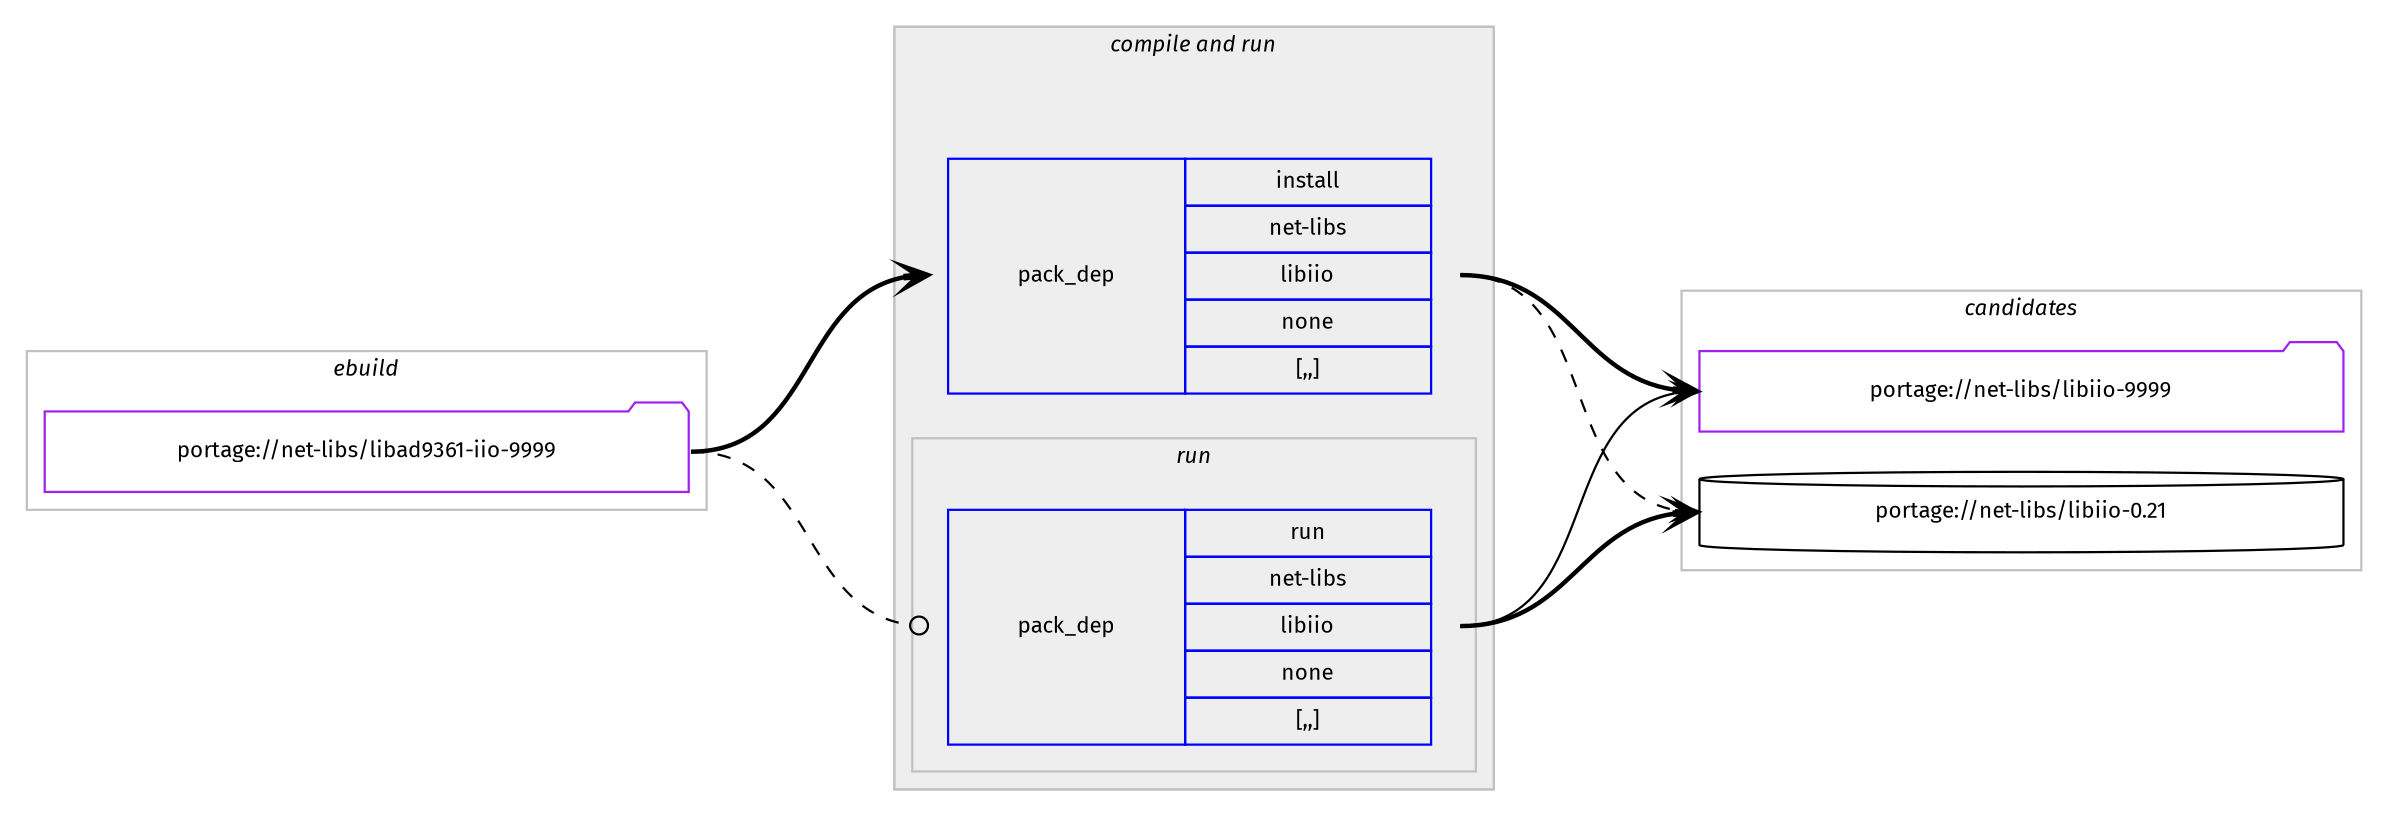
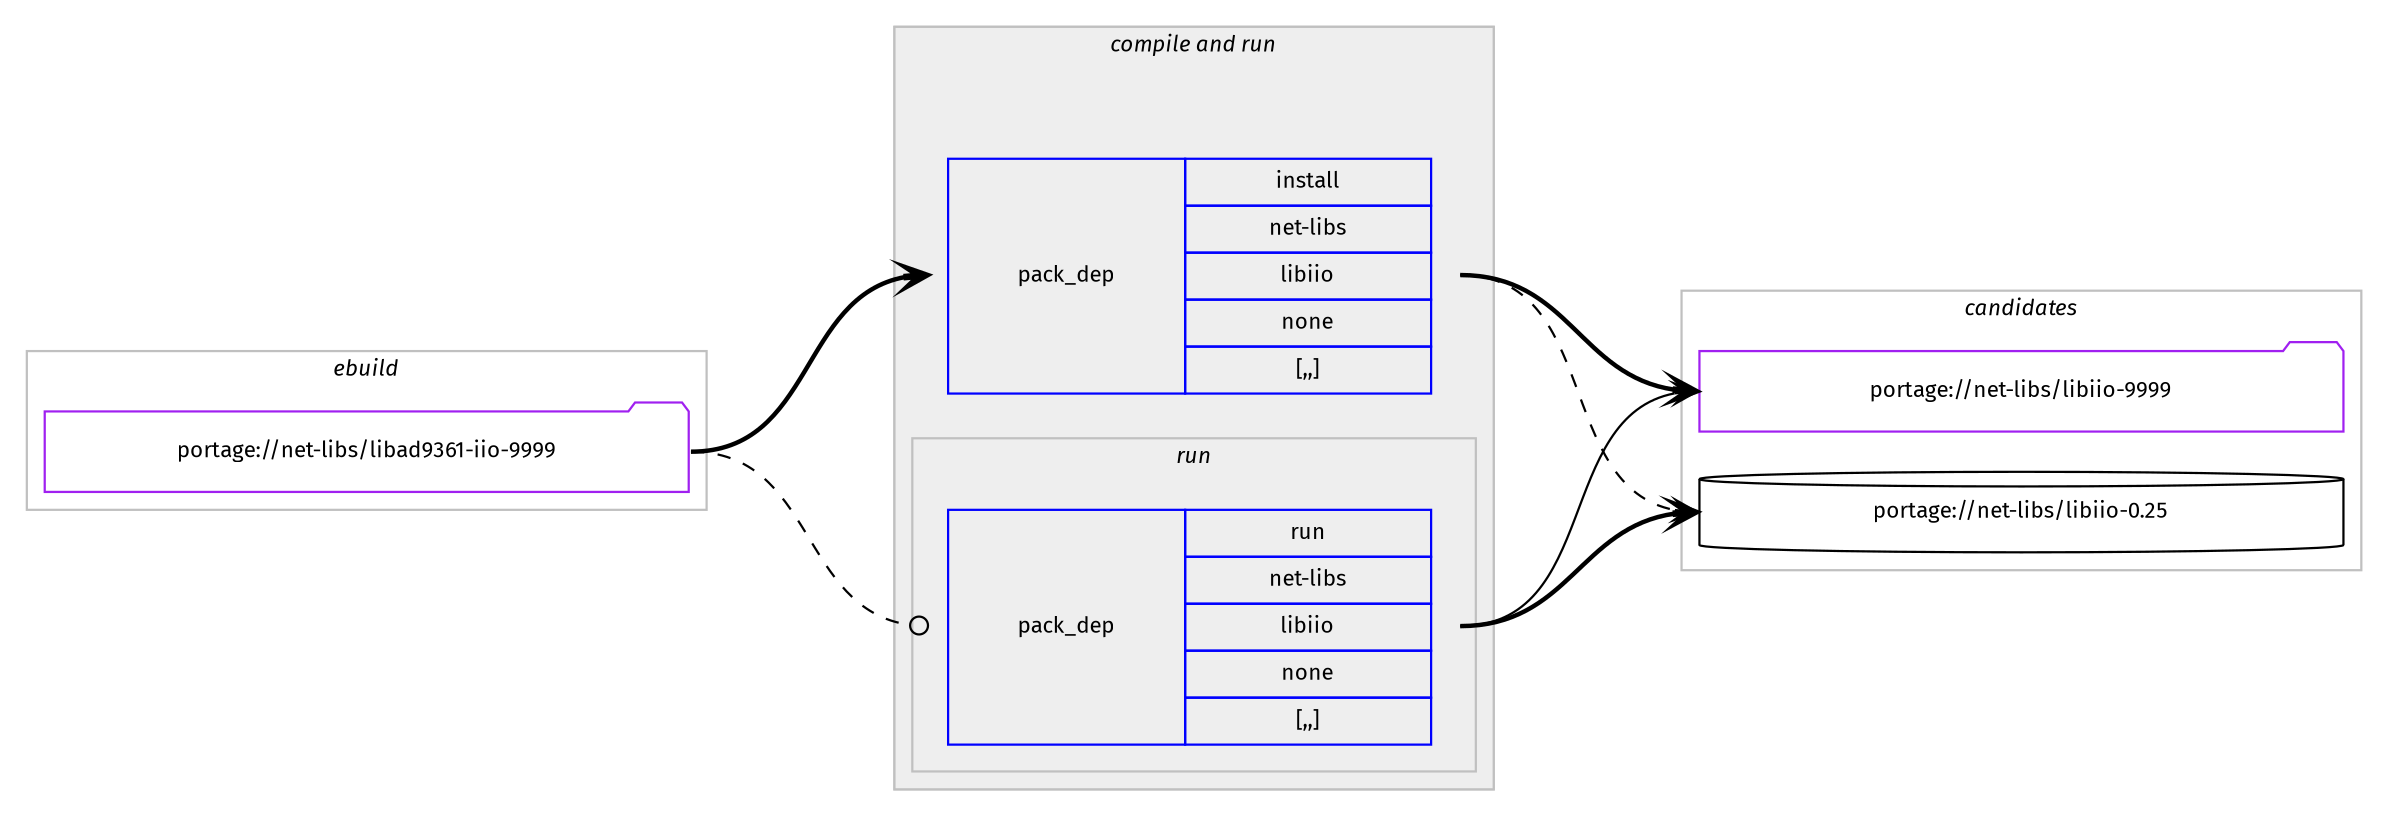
node "portage://net-libs/libiio-0.21": label "portage://net-libs/libiio-0.21" -> "portage://net-libs/libiio-0.25"
